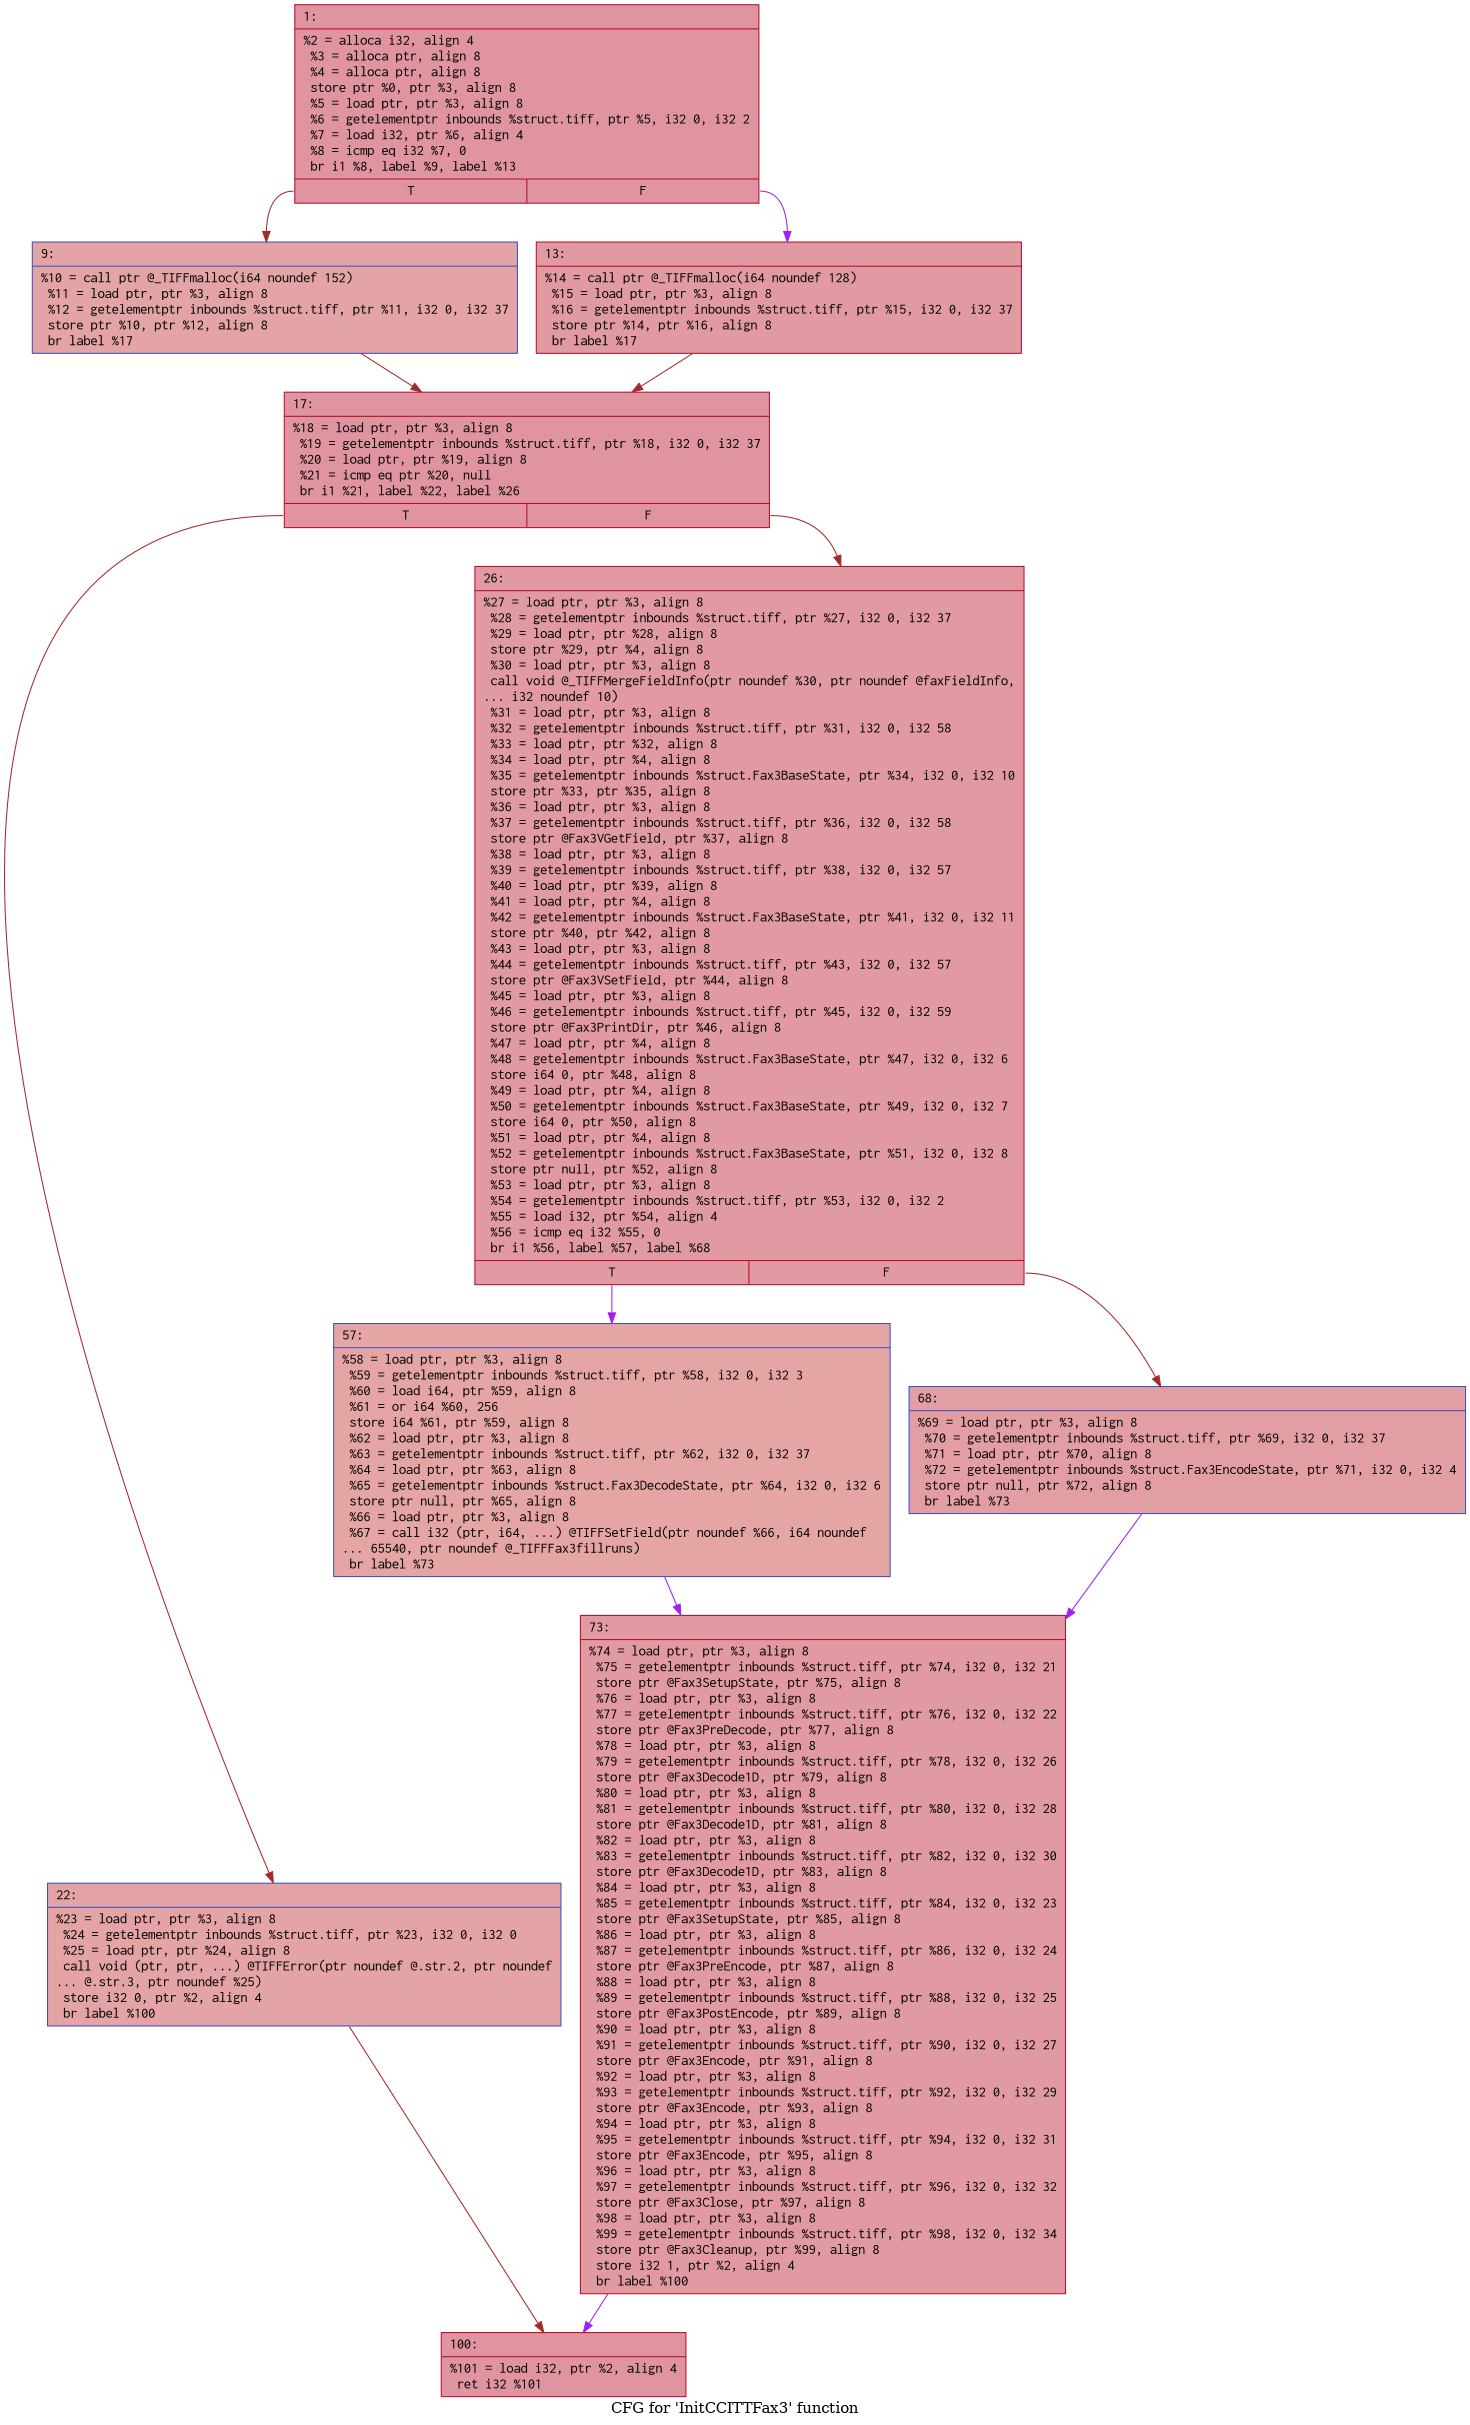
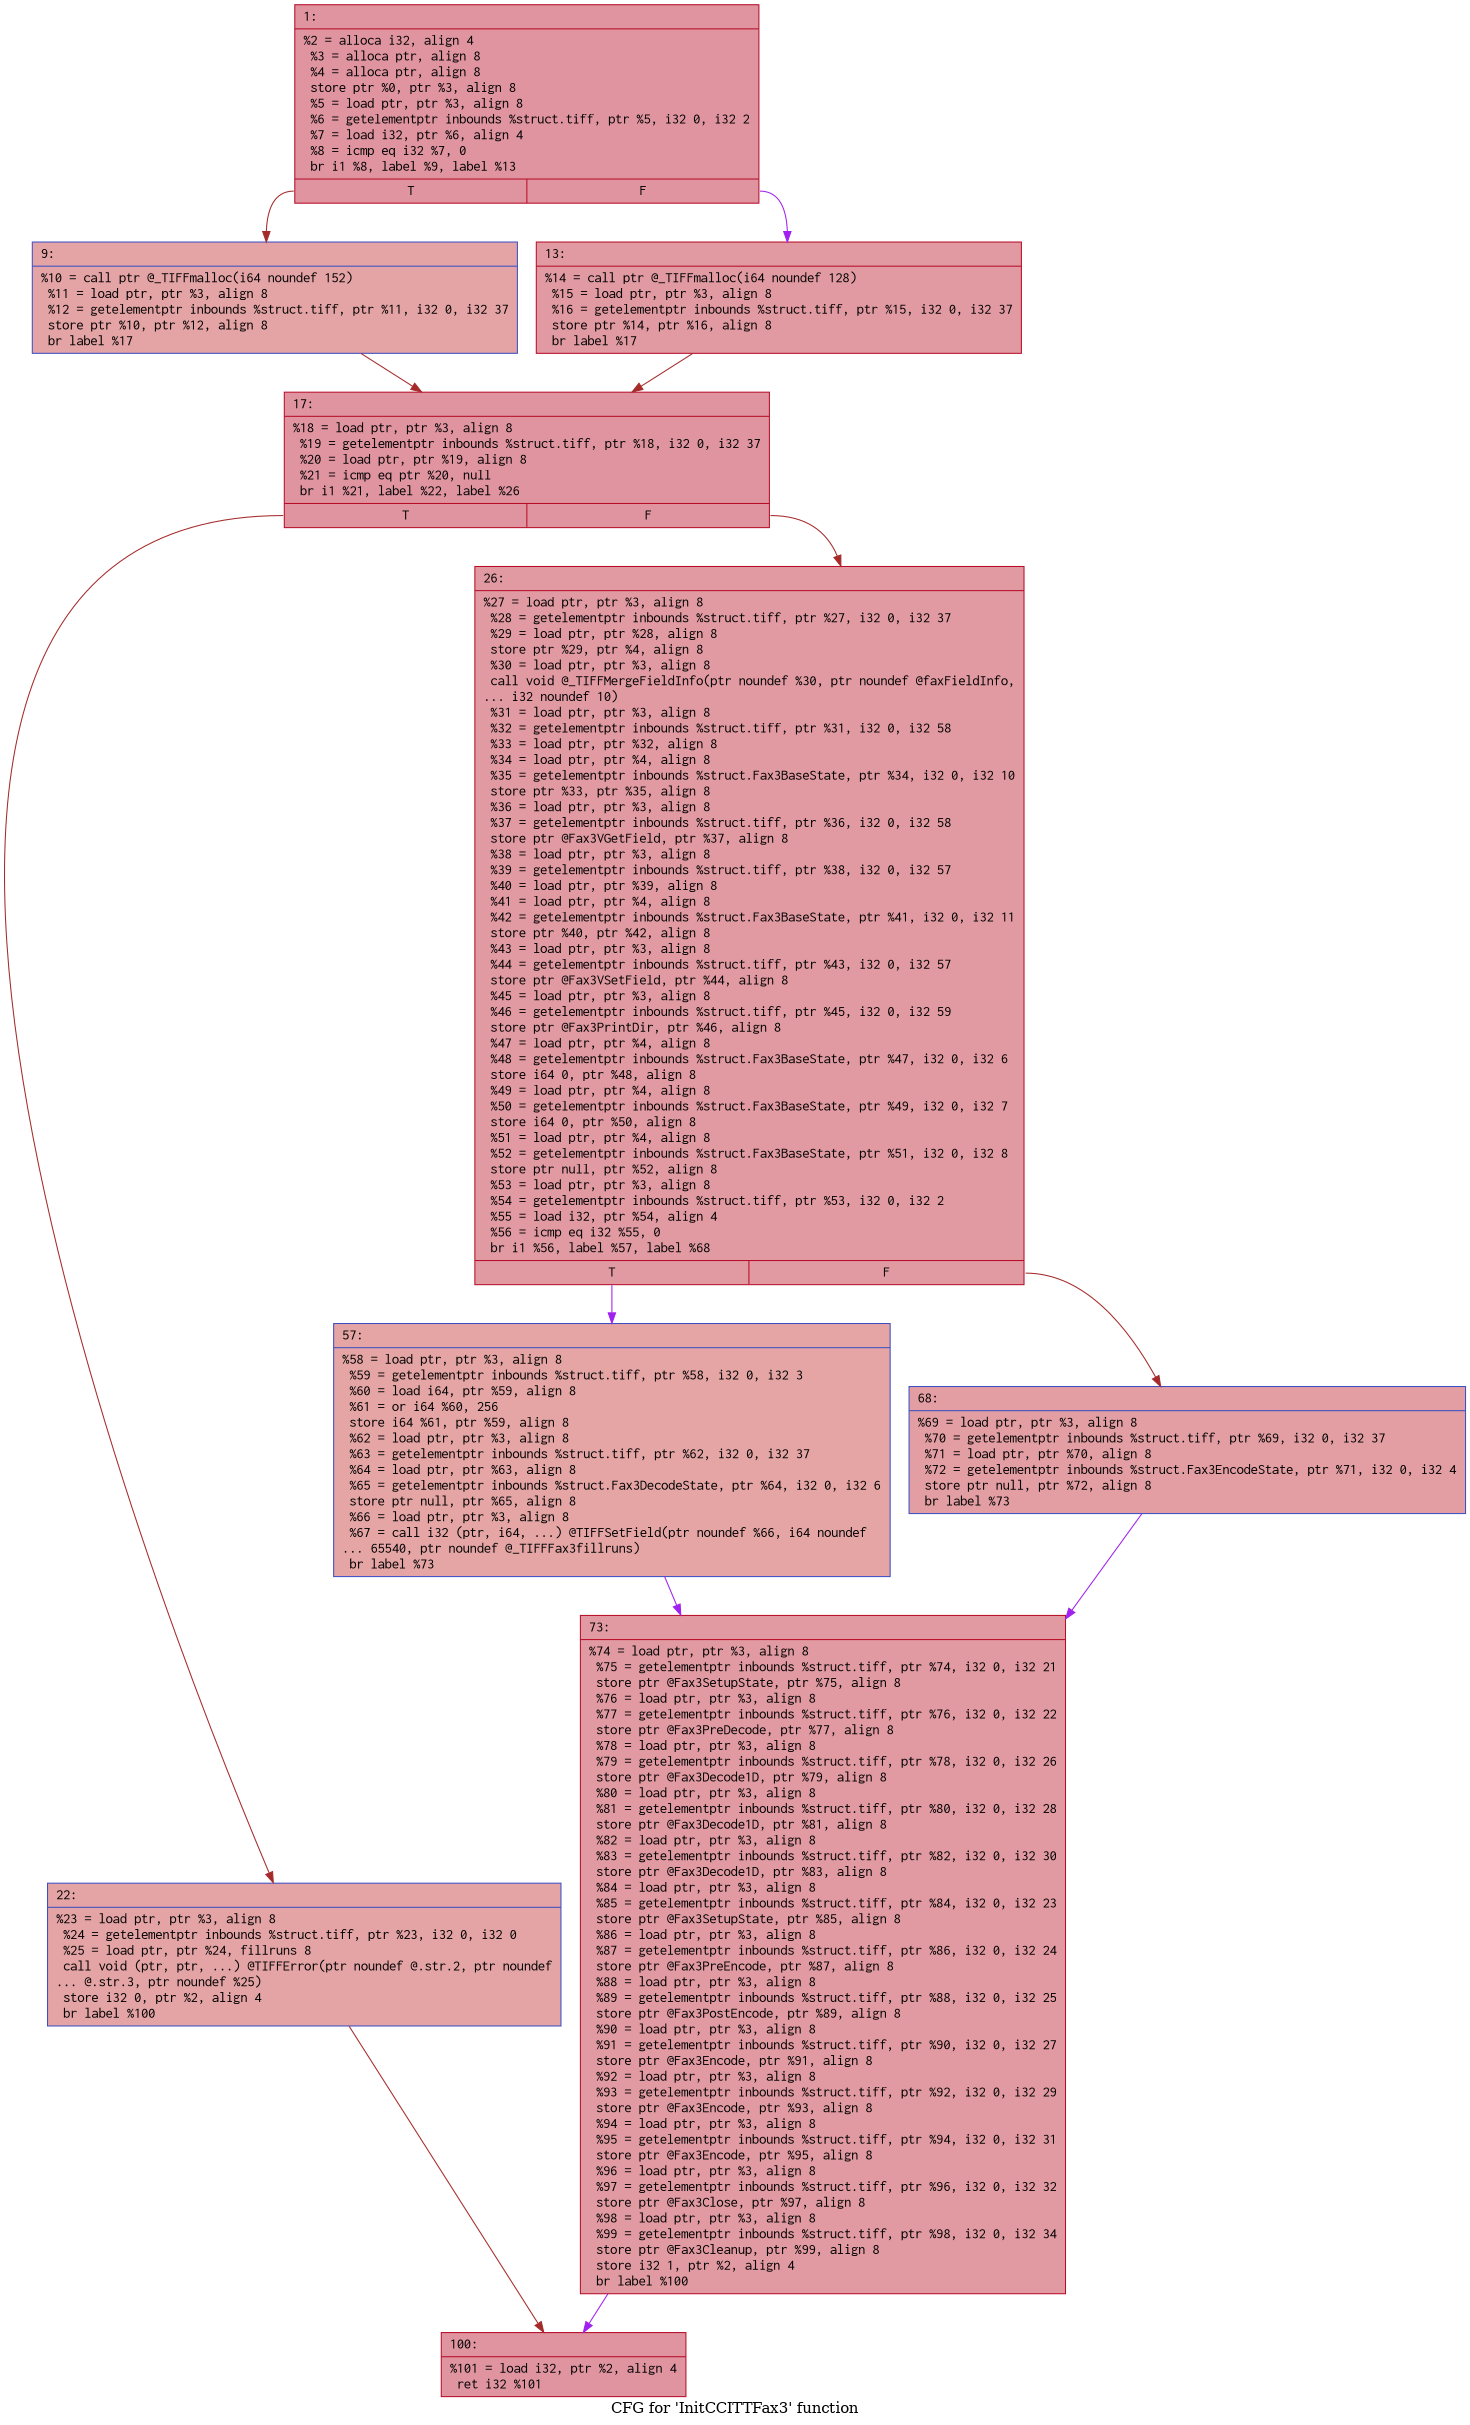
node "22:": text "%25 = load ptr, ptr %24, align 8" -> "%25 = load ptr, ptr %24, fillruns 8"
